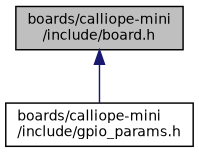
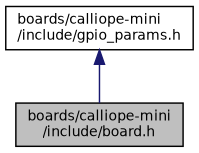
edge "boards/calliope-mini /include/gpio_params.h" -> "boards/calliope-mini /include/board.h": reversed
